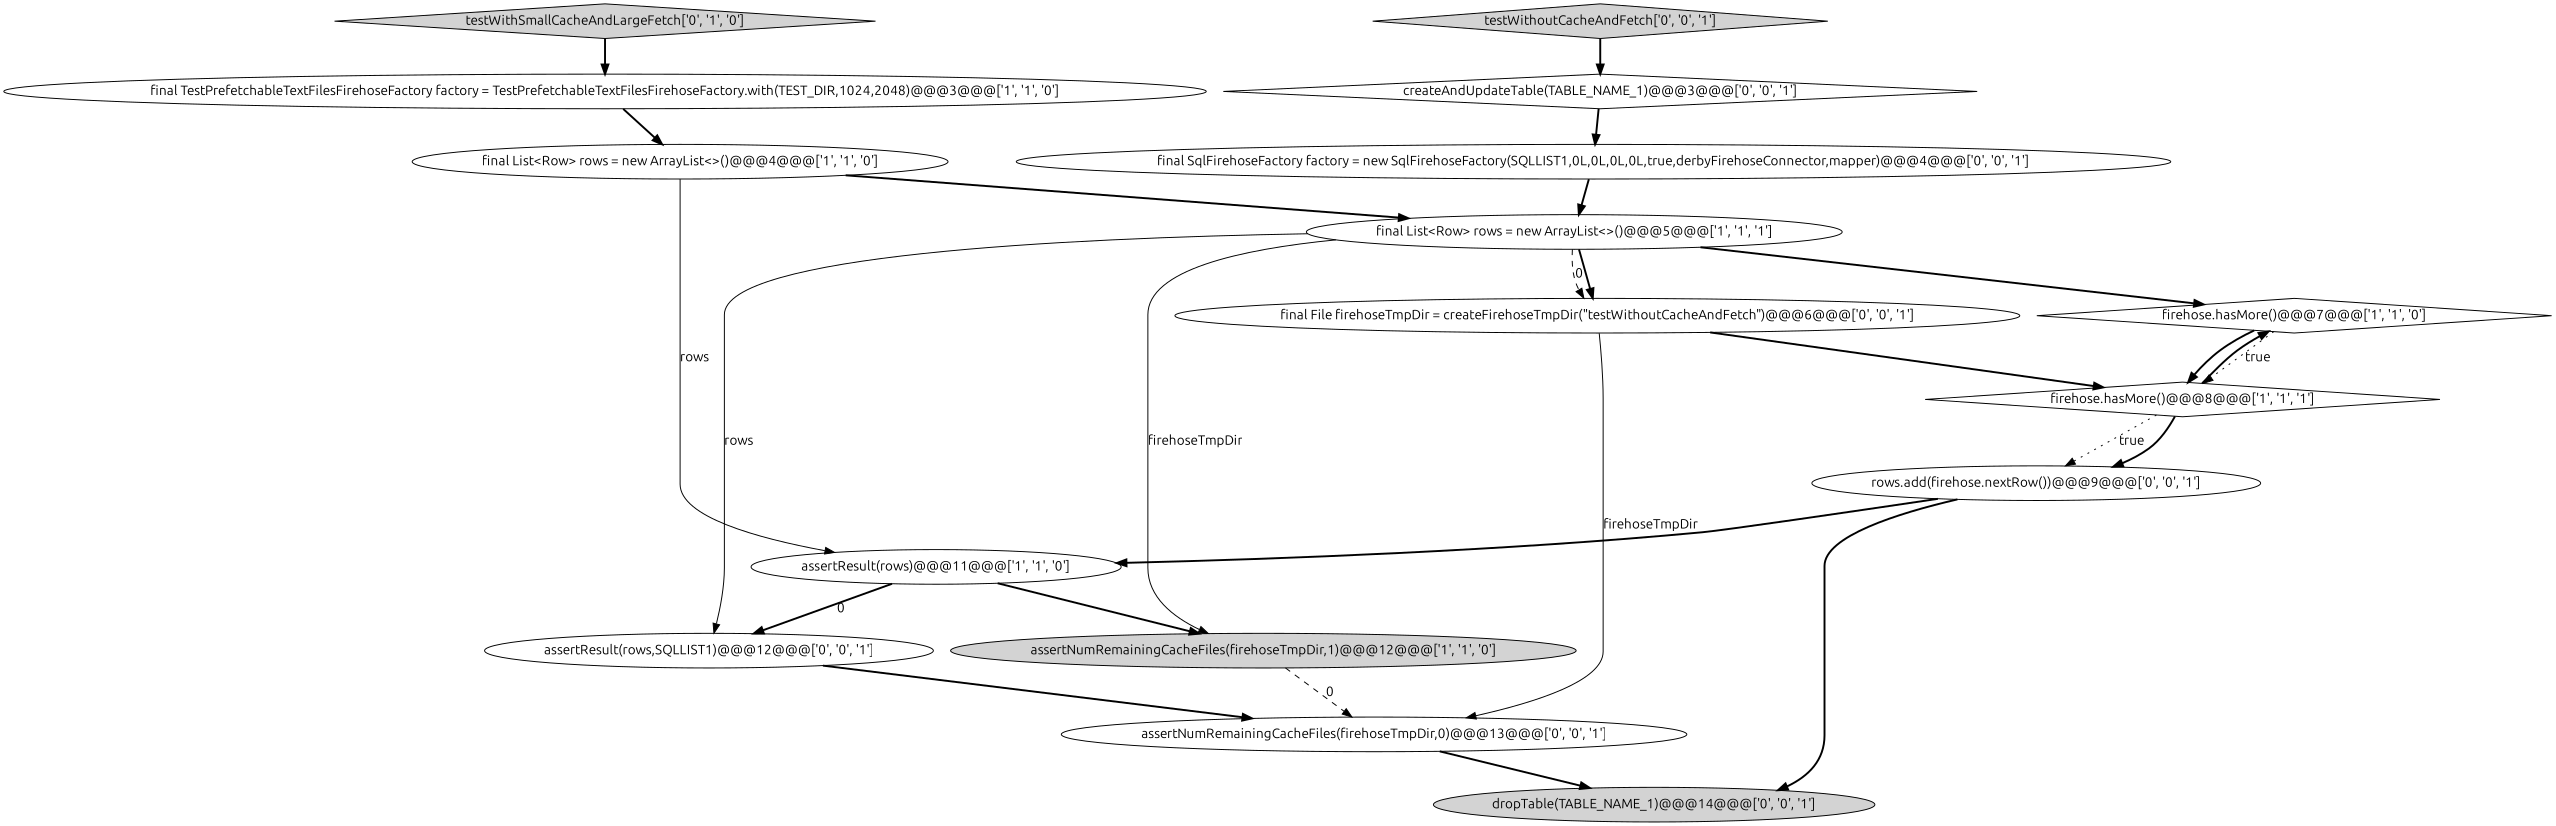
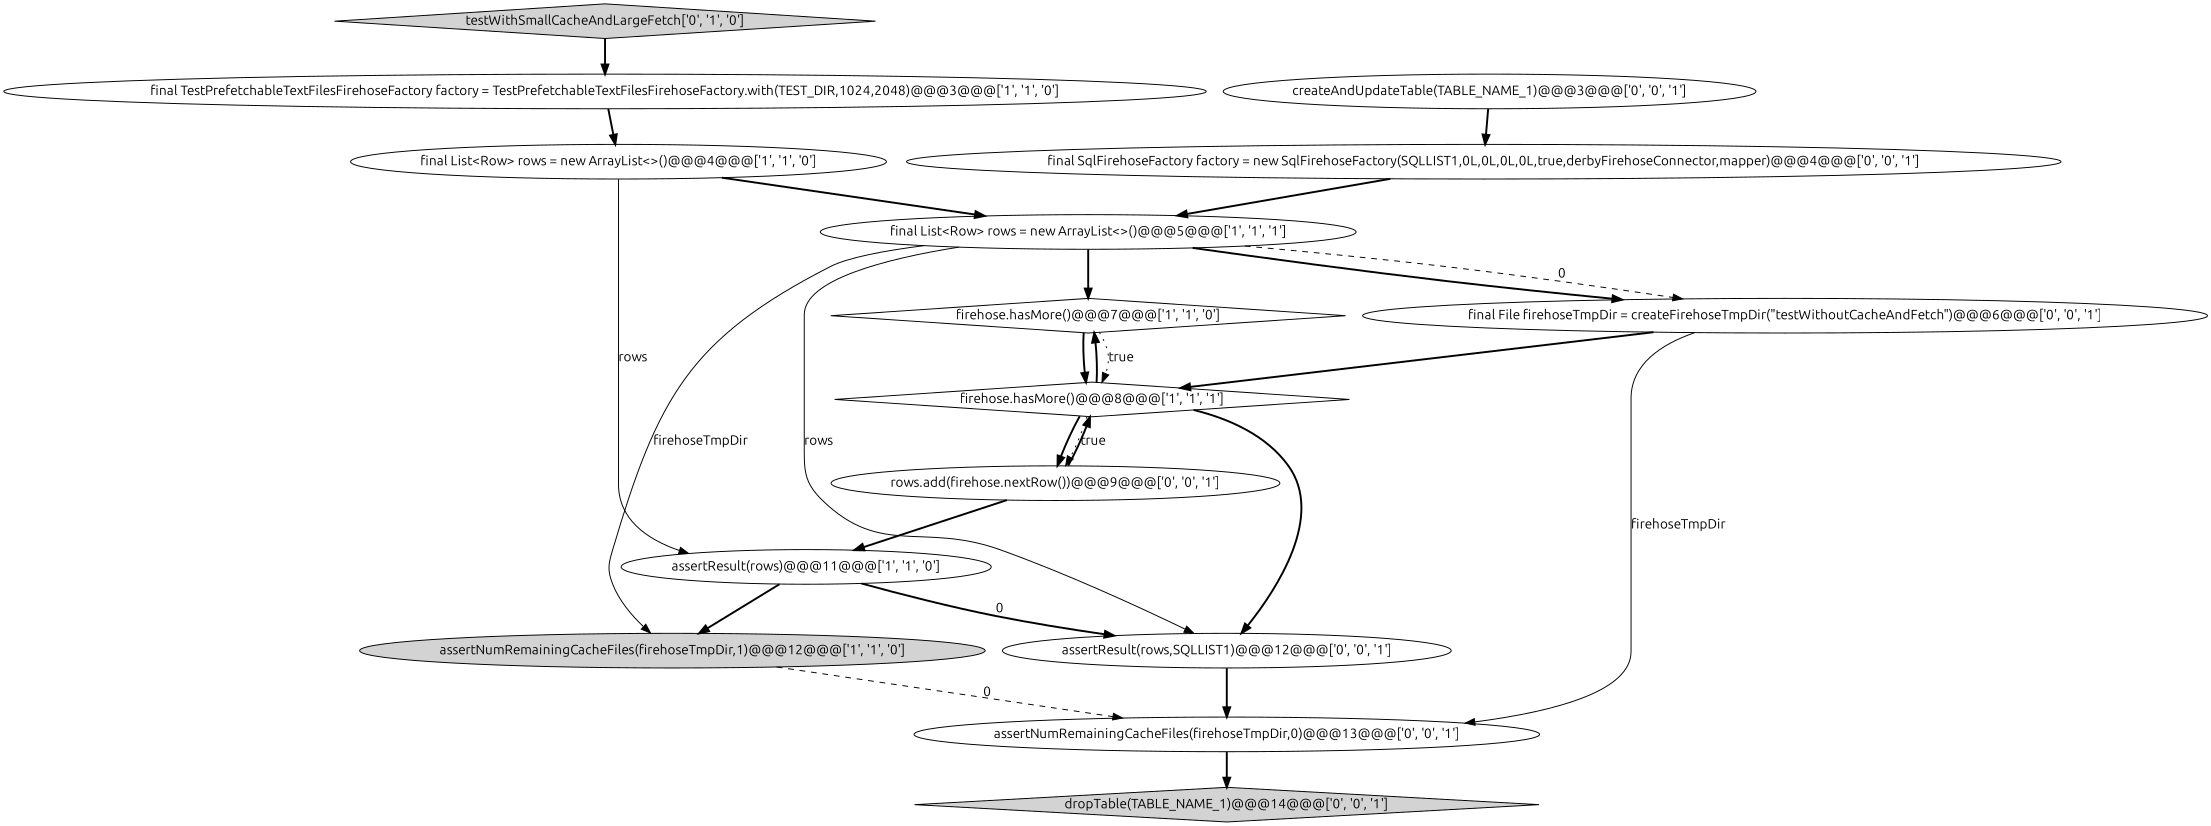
node "testWithoutCacheAndFetch['0', '0', '1']": removed
node "createAndUpdateTable(TABLE_NAME_1)@@@3@@@['0', '0', '1']": shape diamond -> ellipse
edge "firehose.hasMore()@@@8@@@['1', '1', '1']" -> "assertResult(rows,SQLLIST1)@@@12@@@['0', '0', '1']": added
edge "rows.add(firehose.nextRow())@@@9@@@['0', '0', '1']" -> "dropTable(TABLE_NAME_1)@@@14@@@['0', '0', '1']": now "rows.add(firehose.nextRow())@@@9@@@['0', '0', '1']" -> "firehose.hasMore()@@@8@@@['1', '1', '1']"
node "dropTable(TABLE_NAME_1)@@@14@@@['0', '0', '1']": shape ellipse -> diamond
